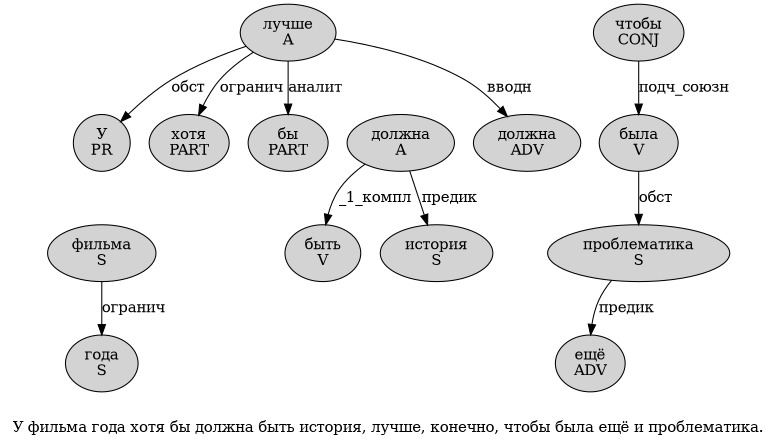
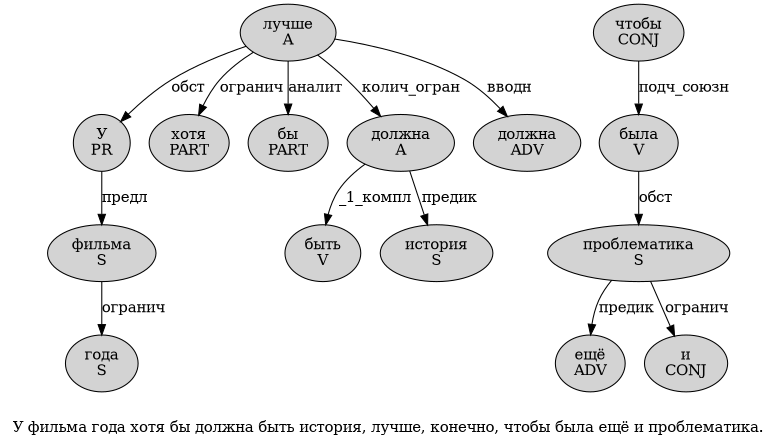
edge "лучше A" -> "должна A": added, label "колич_огран"
edge "У PR" -> "фильма S": added, label "предл"
node "и CONJ": added
